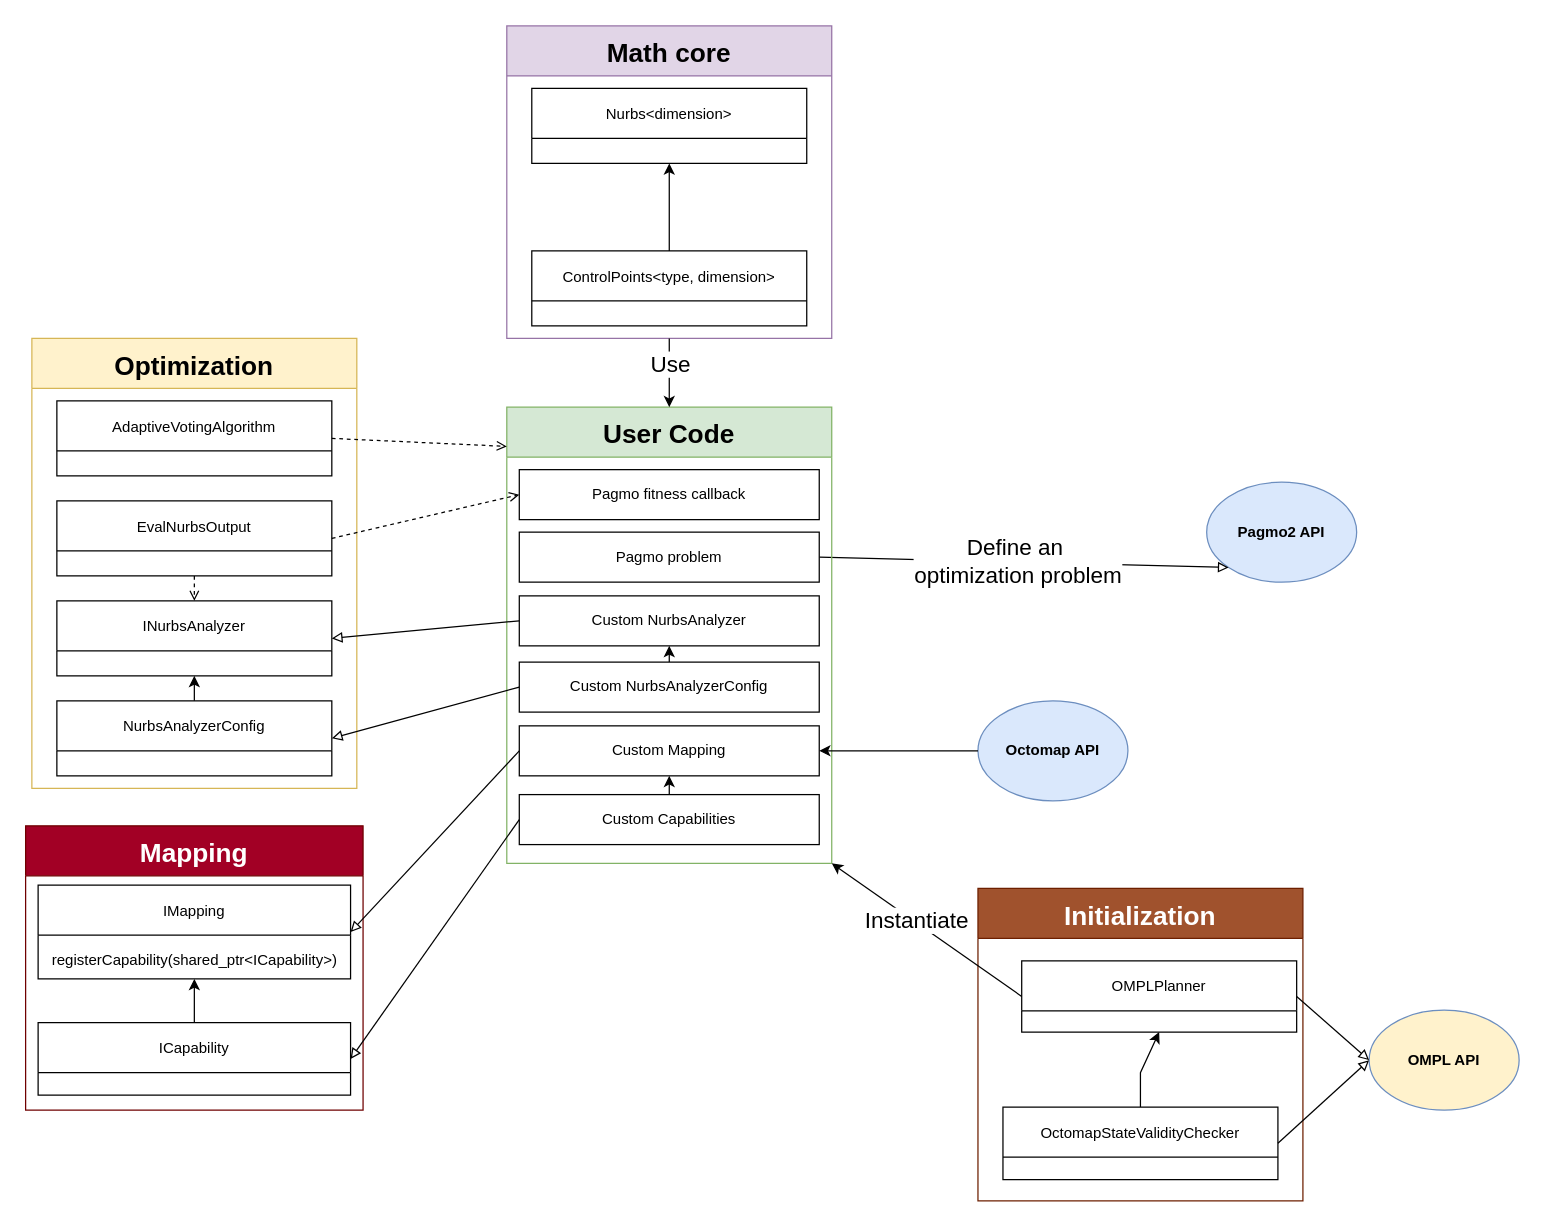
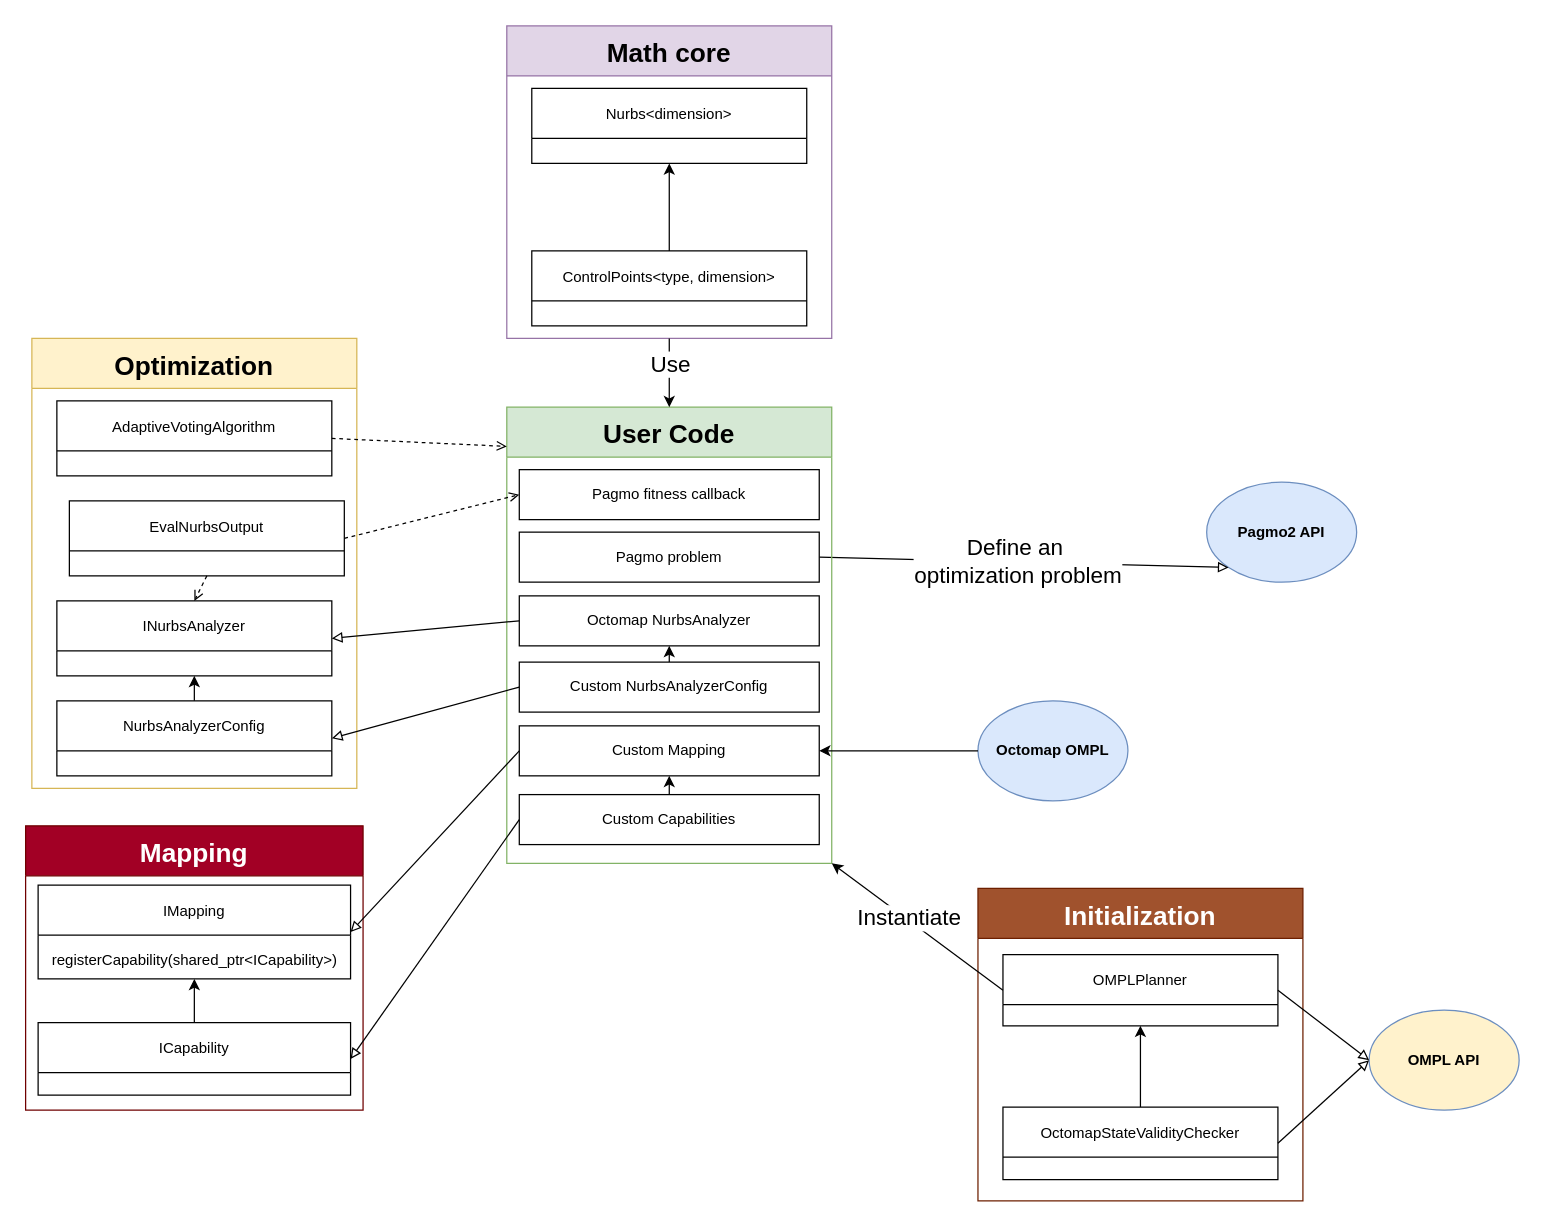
node "EvalNurbsOutput": moved (194, 538) -> (207, 538)
node "Custom NurbsAnalyzer": label "Custom NurbsAnalyzer" -> "Octomap NurbsAnalyzer"
node "Octomap API": label "Octomap API" -> "Octomap OMPL"
node "OMPLPlanner": moved (1159, 996) -> (1141, 990)
